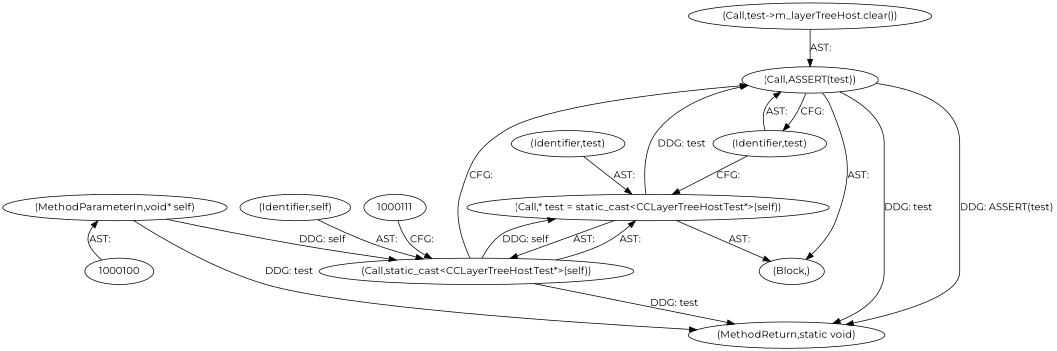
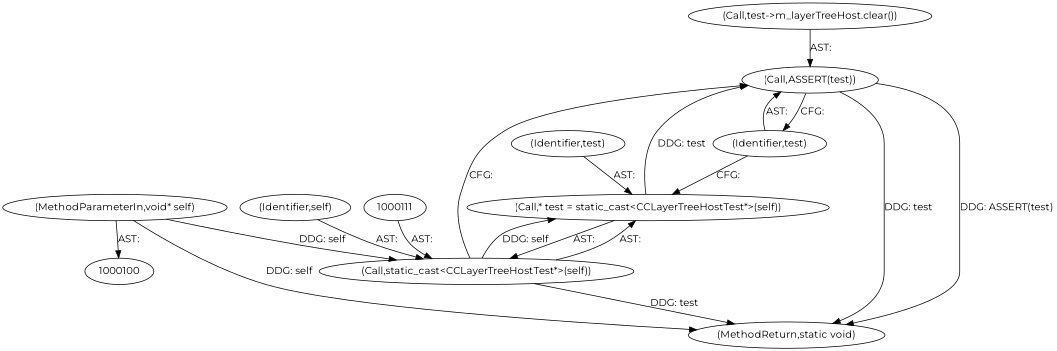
edge "1000111" -> "(Call,static_cast<CCLayerTreeHostTest*>(self))": label "CFG: " -> "AST: "
edge "1000100" -> "(MethodParameterIn,void* self)": reversed
edge "(MethodParameterIn,void* self)" -> "(MethodReturn,static void)": label "DDG: test" -> "DDG: self"
node "(Block,)": removed
